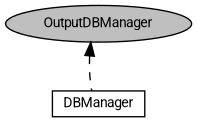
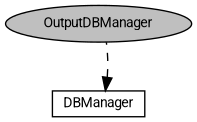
edge "DBManager" -> "OutputDBManager": reversed
